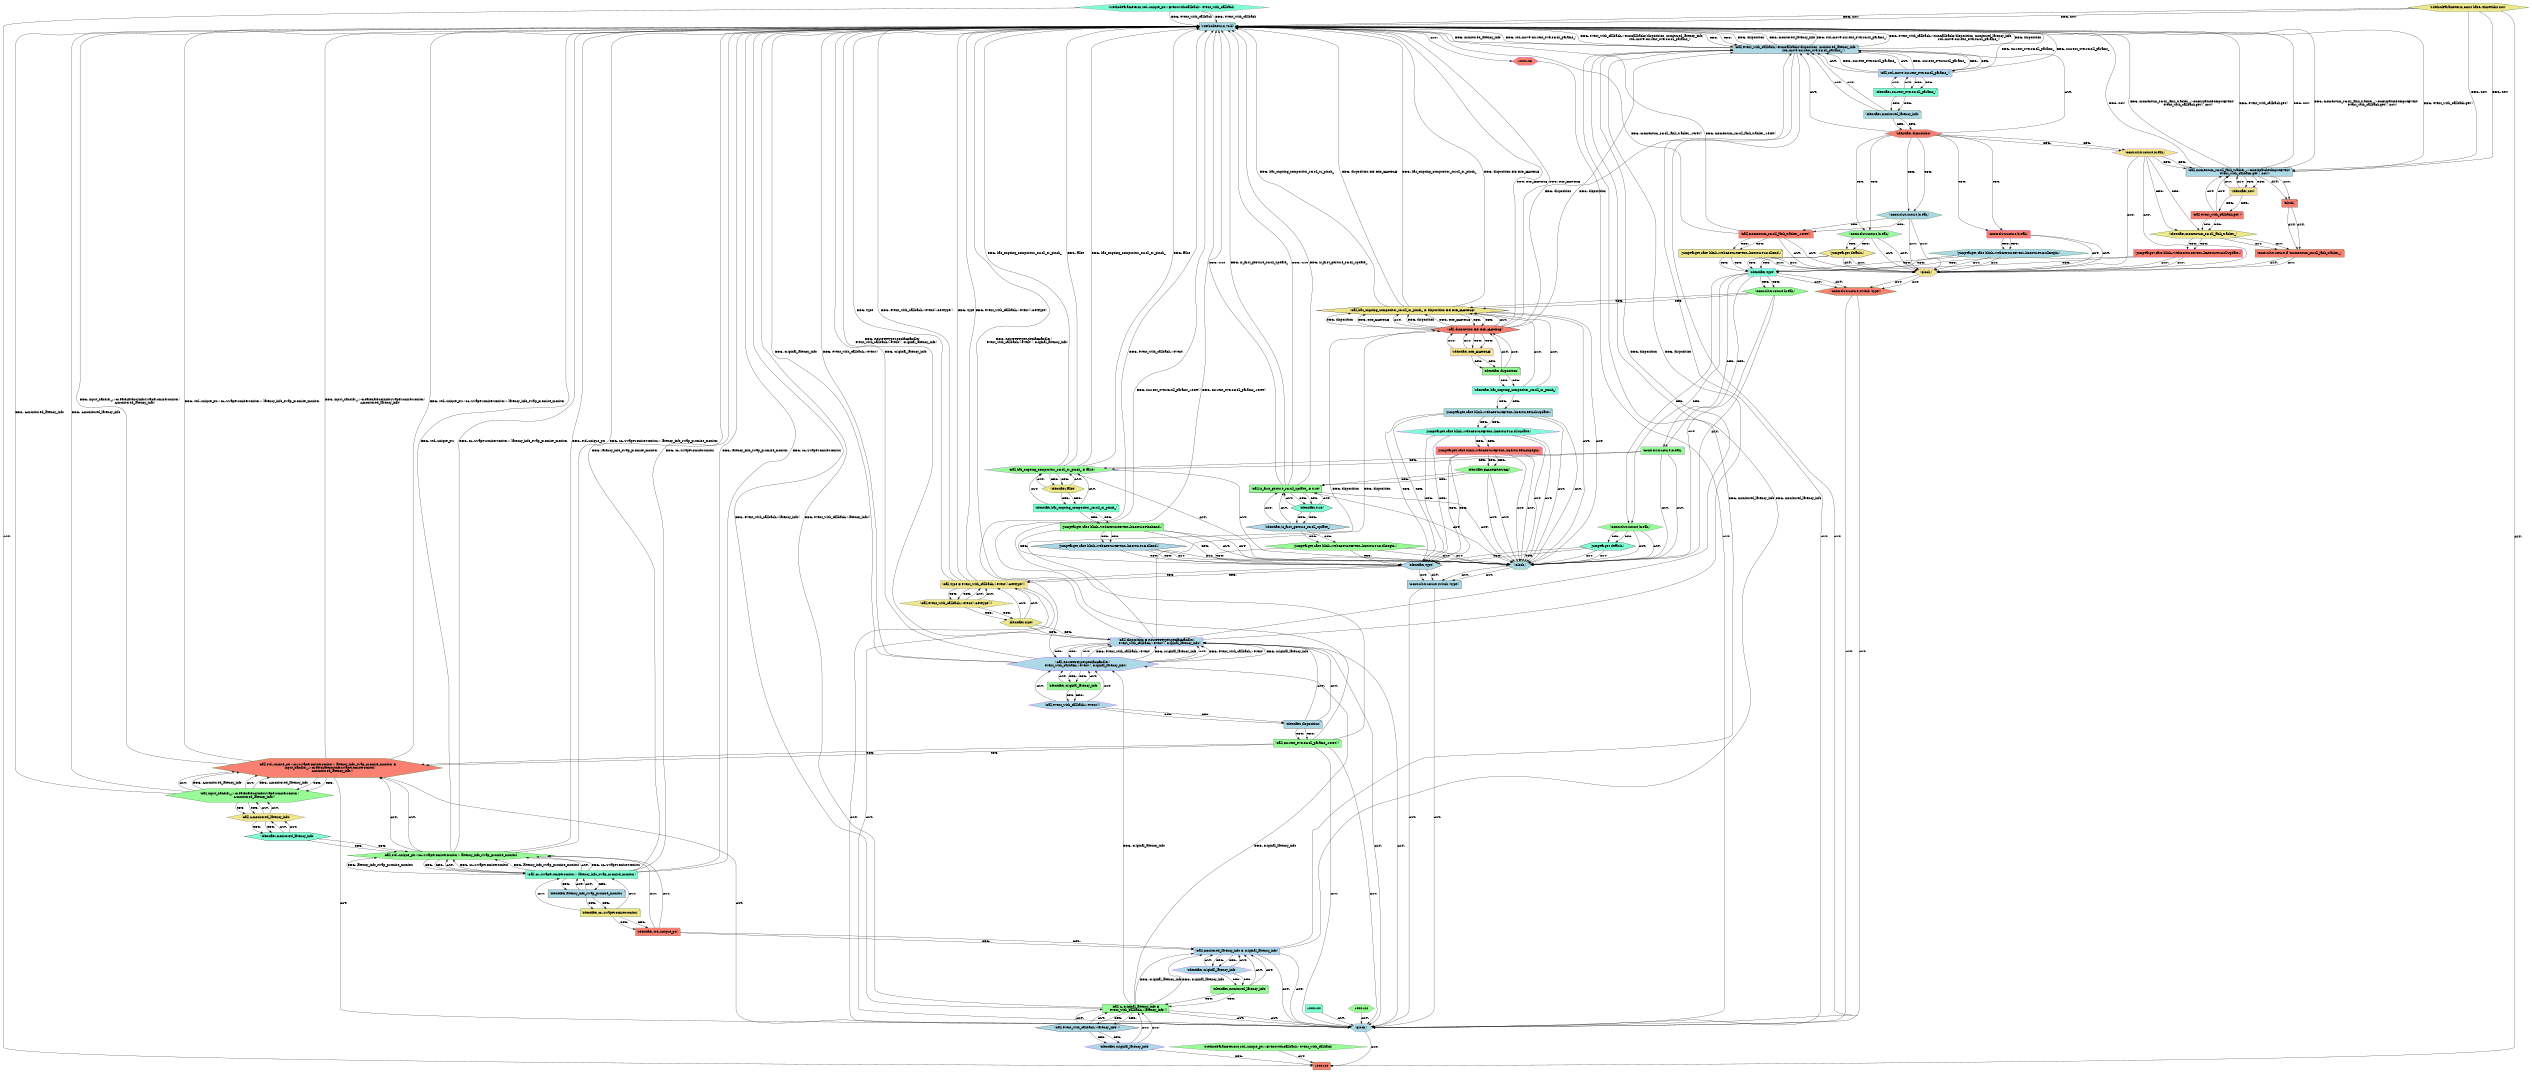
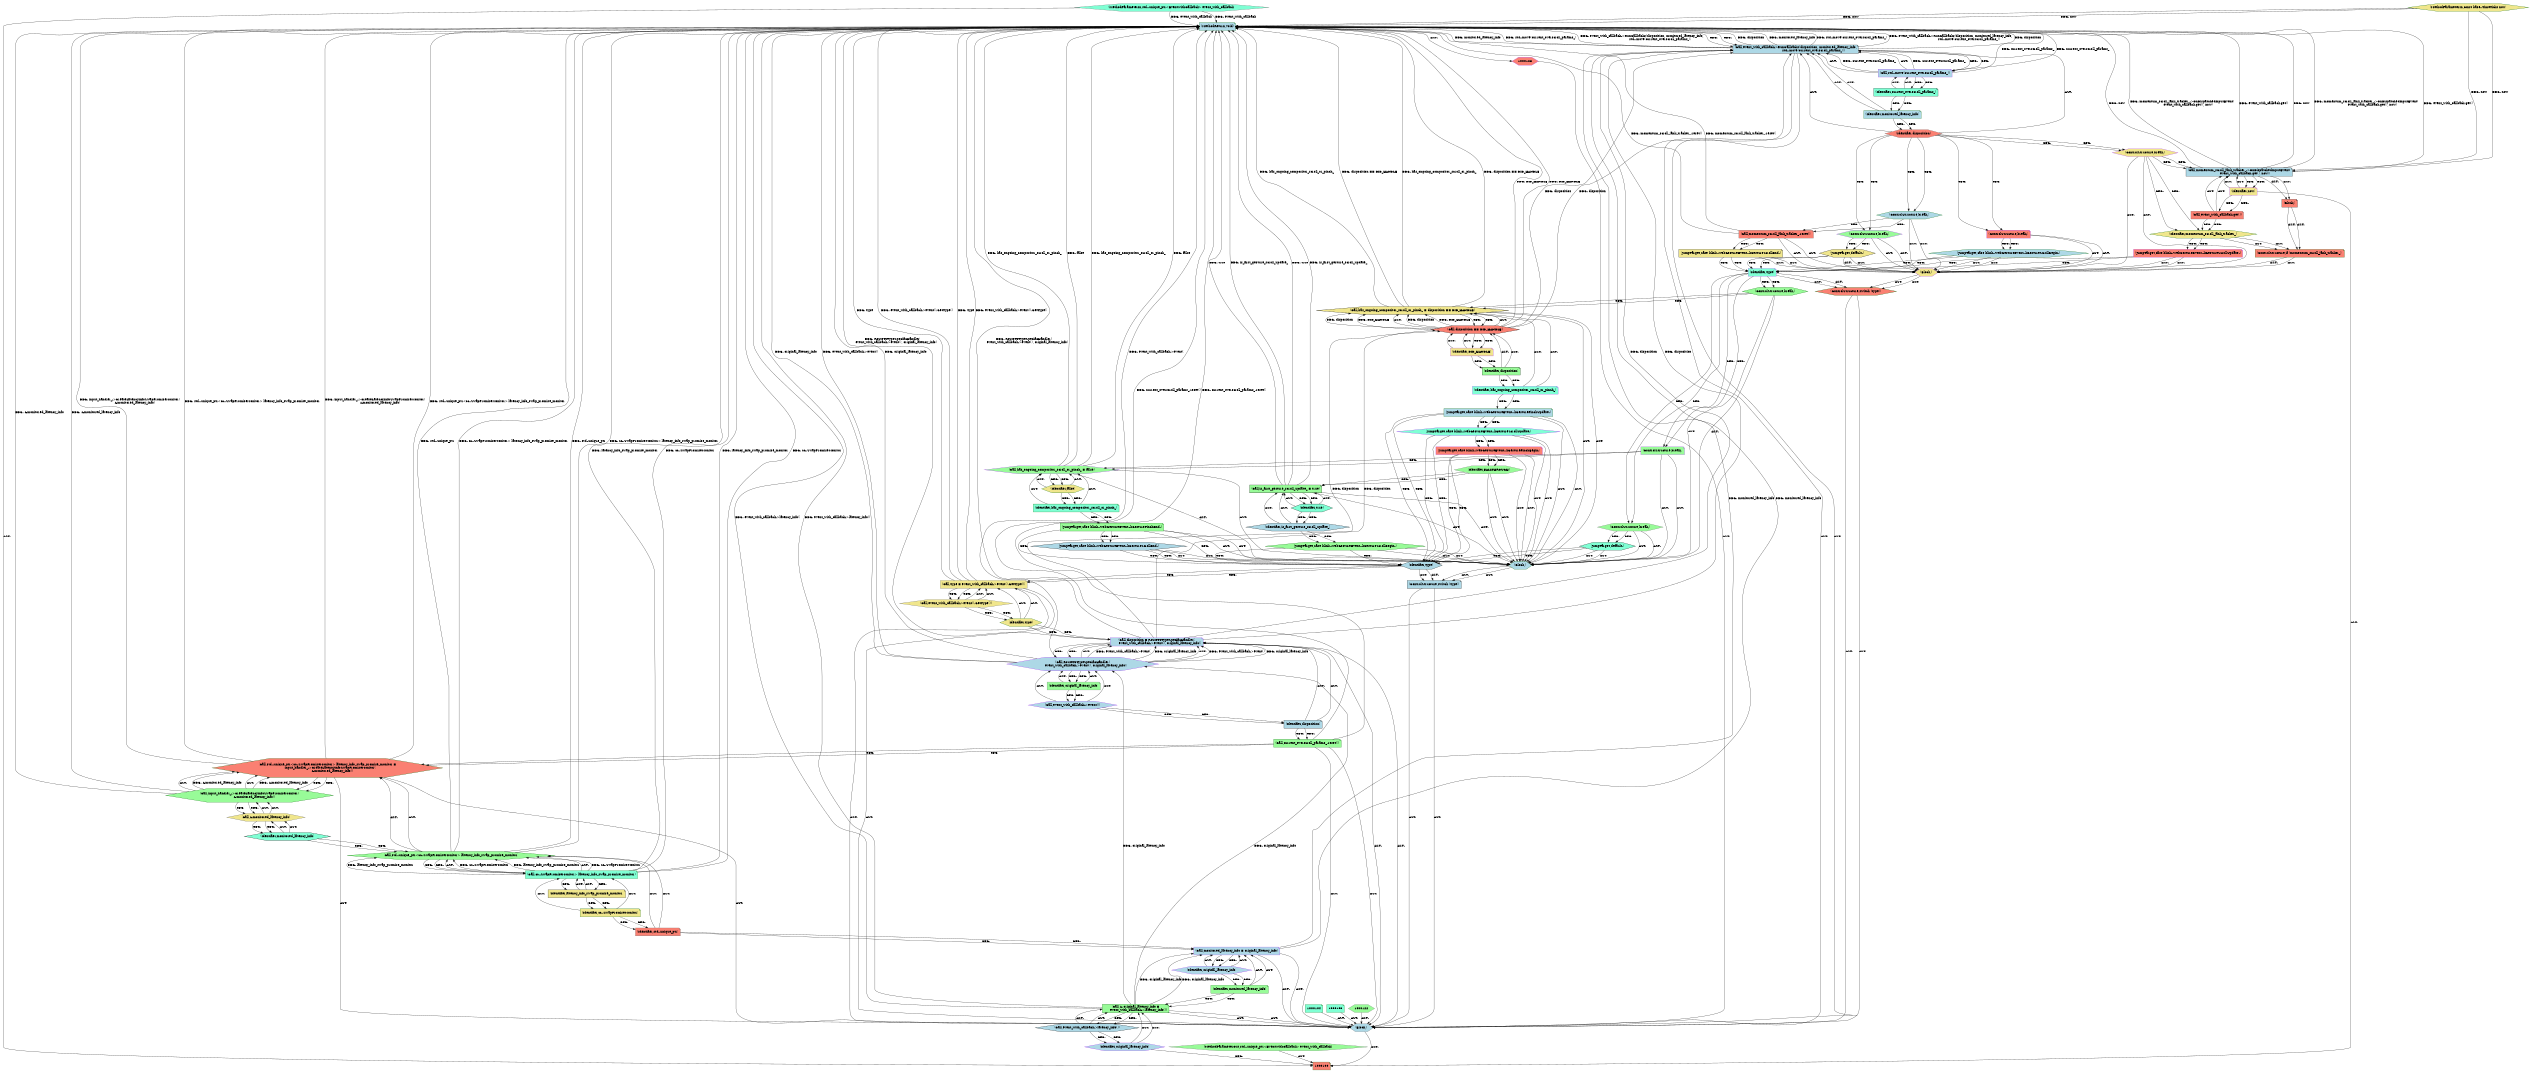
node "(Identifier,latency_info_swap_promise_monitor)": fillcolor lightblue -> khaki
node "1000108": added
edge "(MethodParameterIn,const base::TimeTicks now)" -> "1000100": now "(Identifier,now)" -> "1000100"
